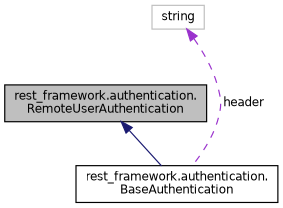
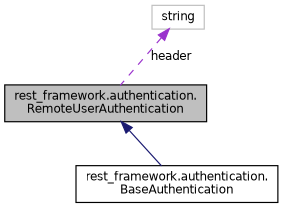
edge "rest_framework.authentication. BaseAuthentication" -> "string": now "rest_framework.authentication. RemoteUserAuthentication" -> "string"
